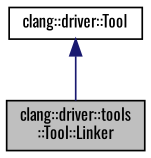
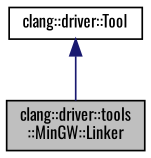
node "clang::driver::tools ::Tool::Linker": label "clang::driver::tools ::Tool::Linker" -> "clang::driver::tools ::MinGW::Linker"
